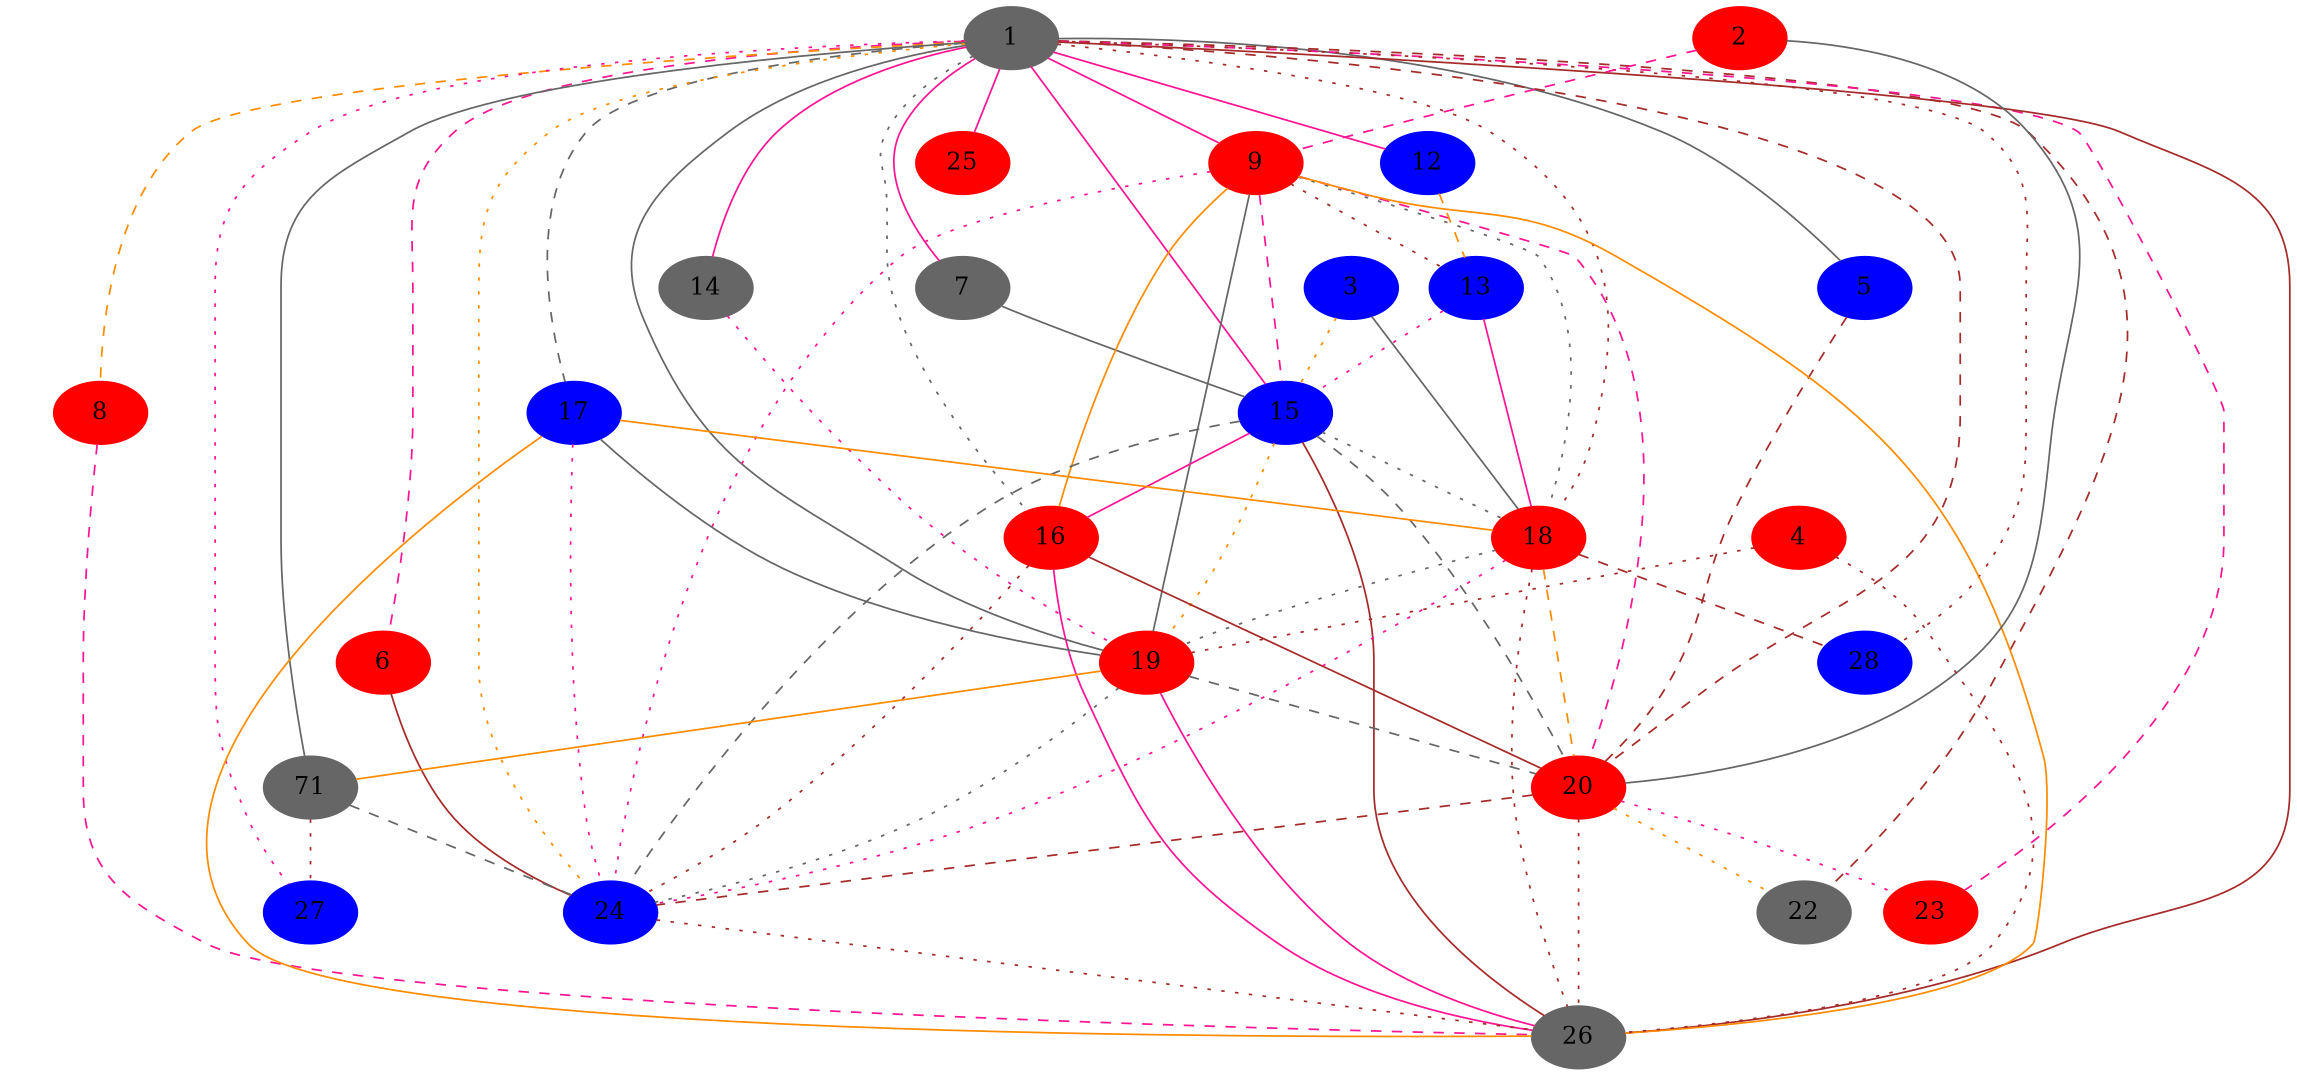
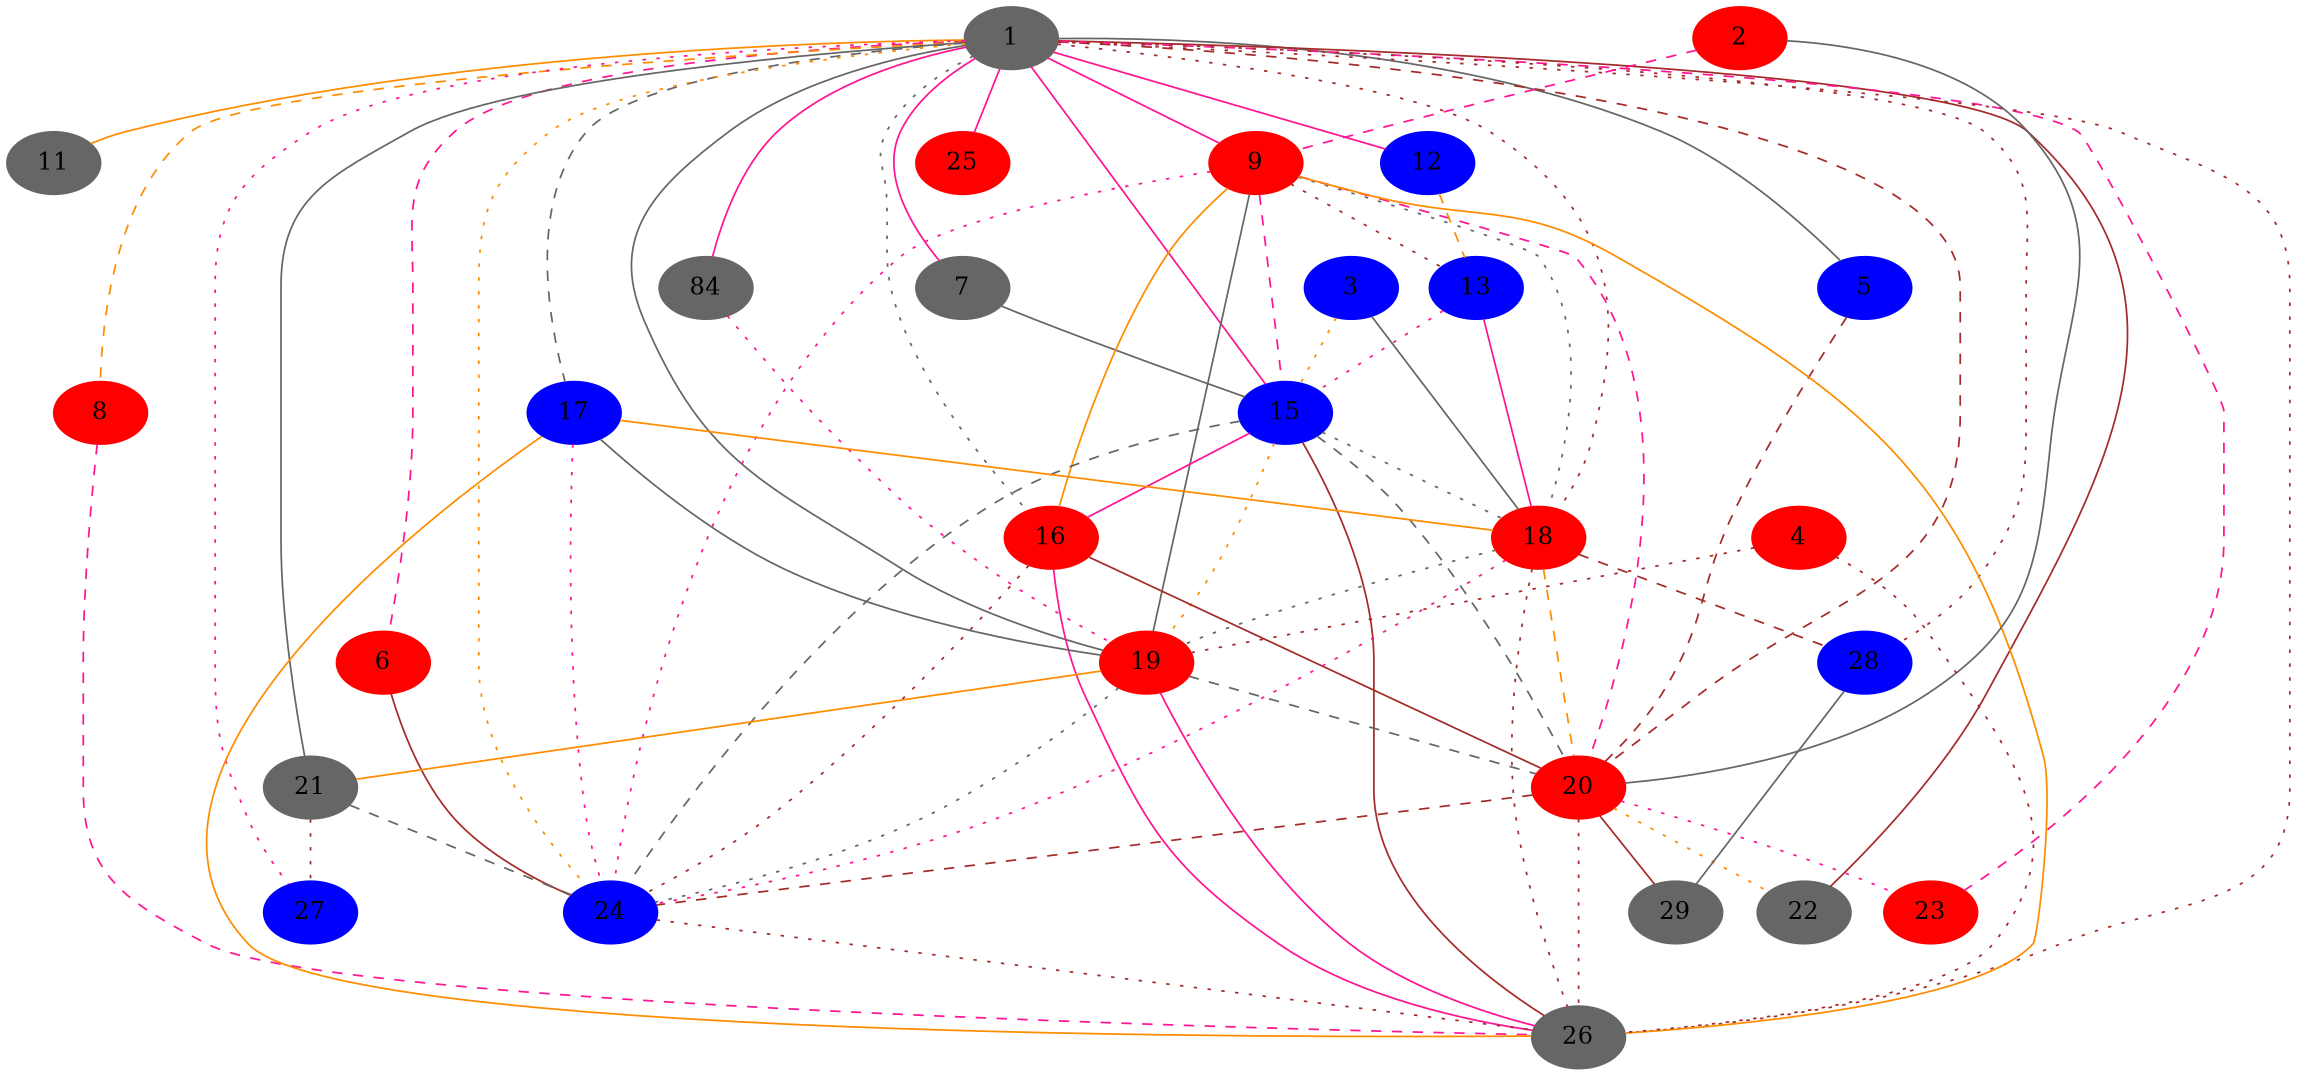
node "11": added
edge "1" -- "22": style dashed -> solid
edge "1" -- "26": style solid -> dotted
node "14": label "14" -> "84"
node "71": label "71" -> "21"
node "29": added
